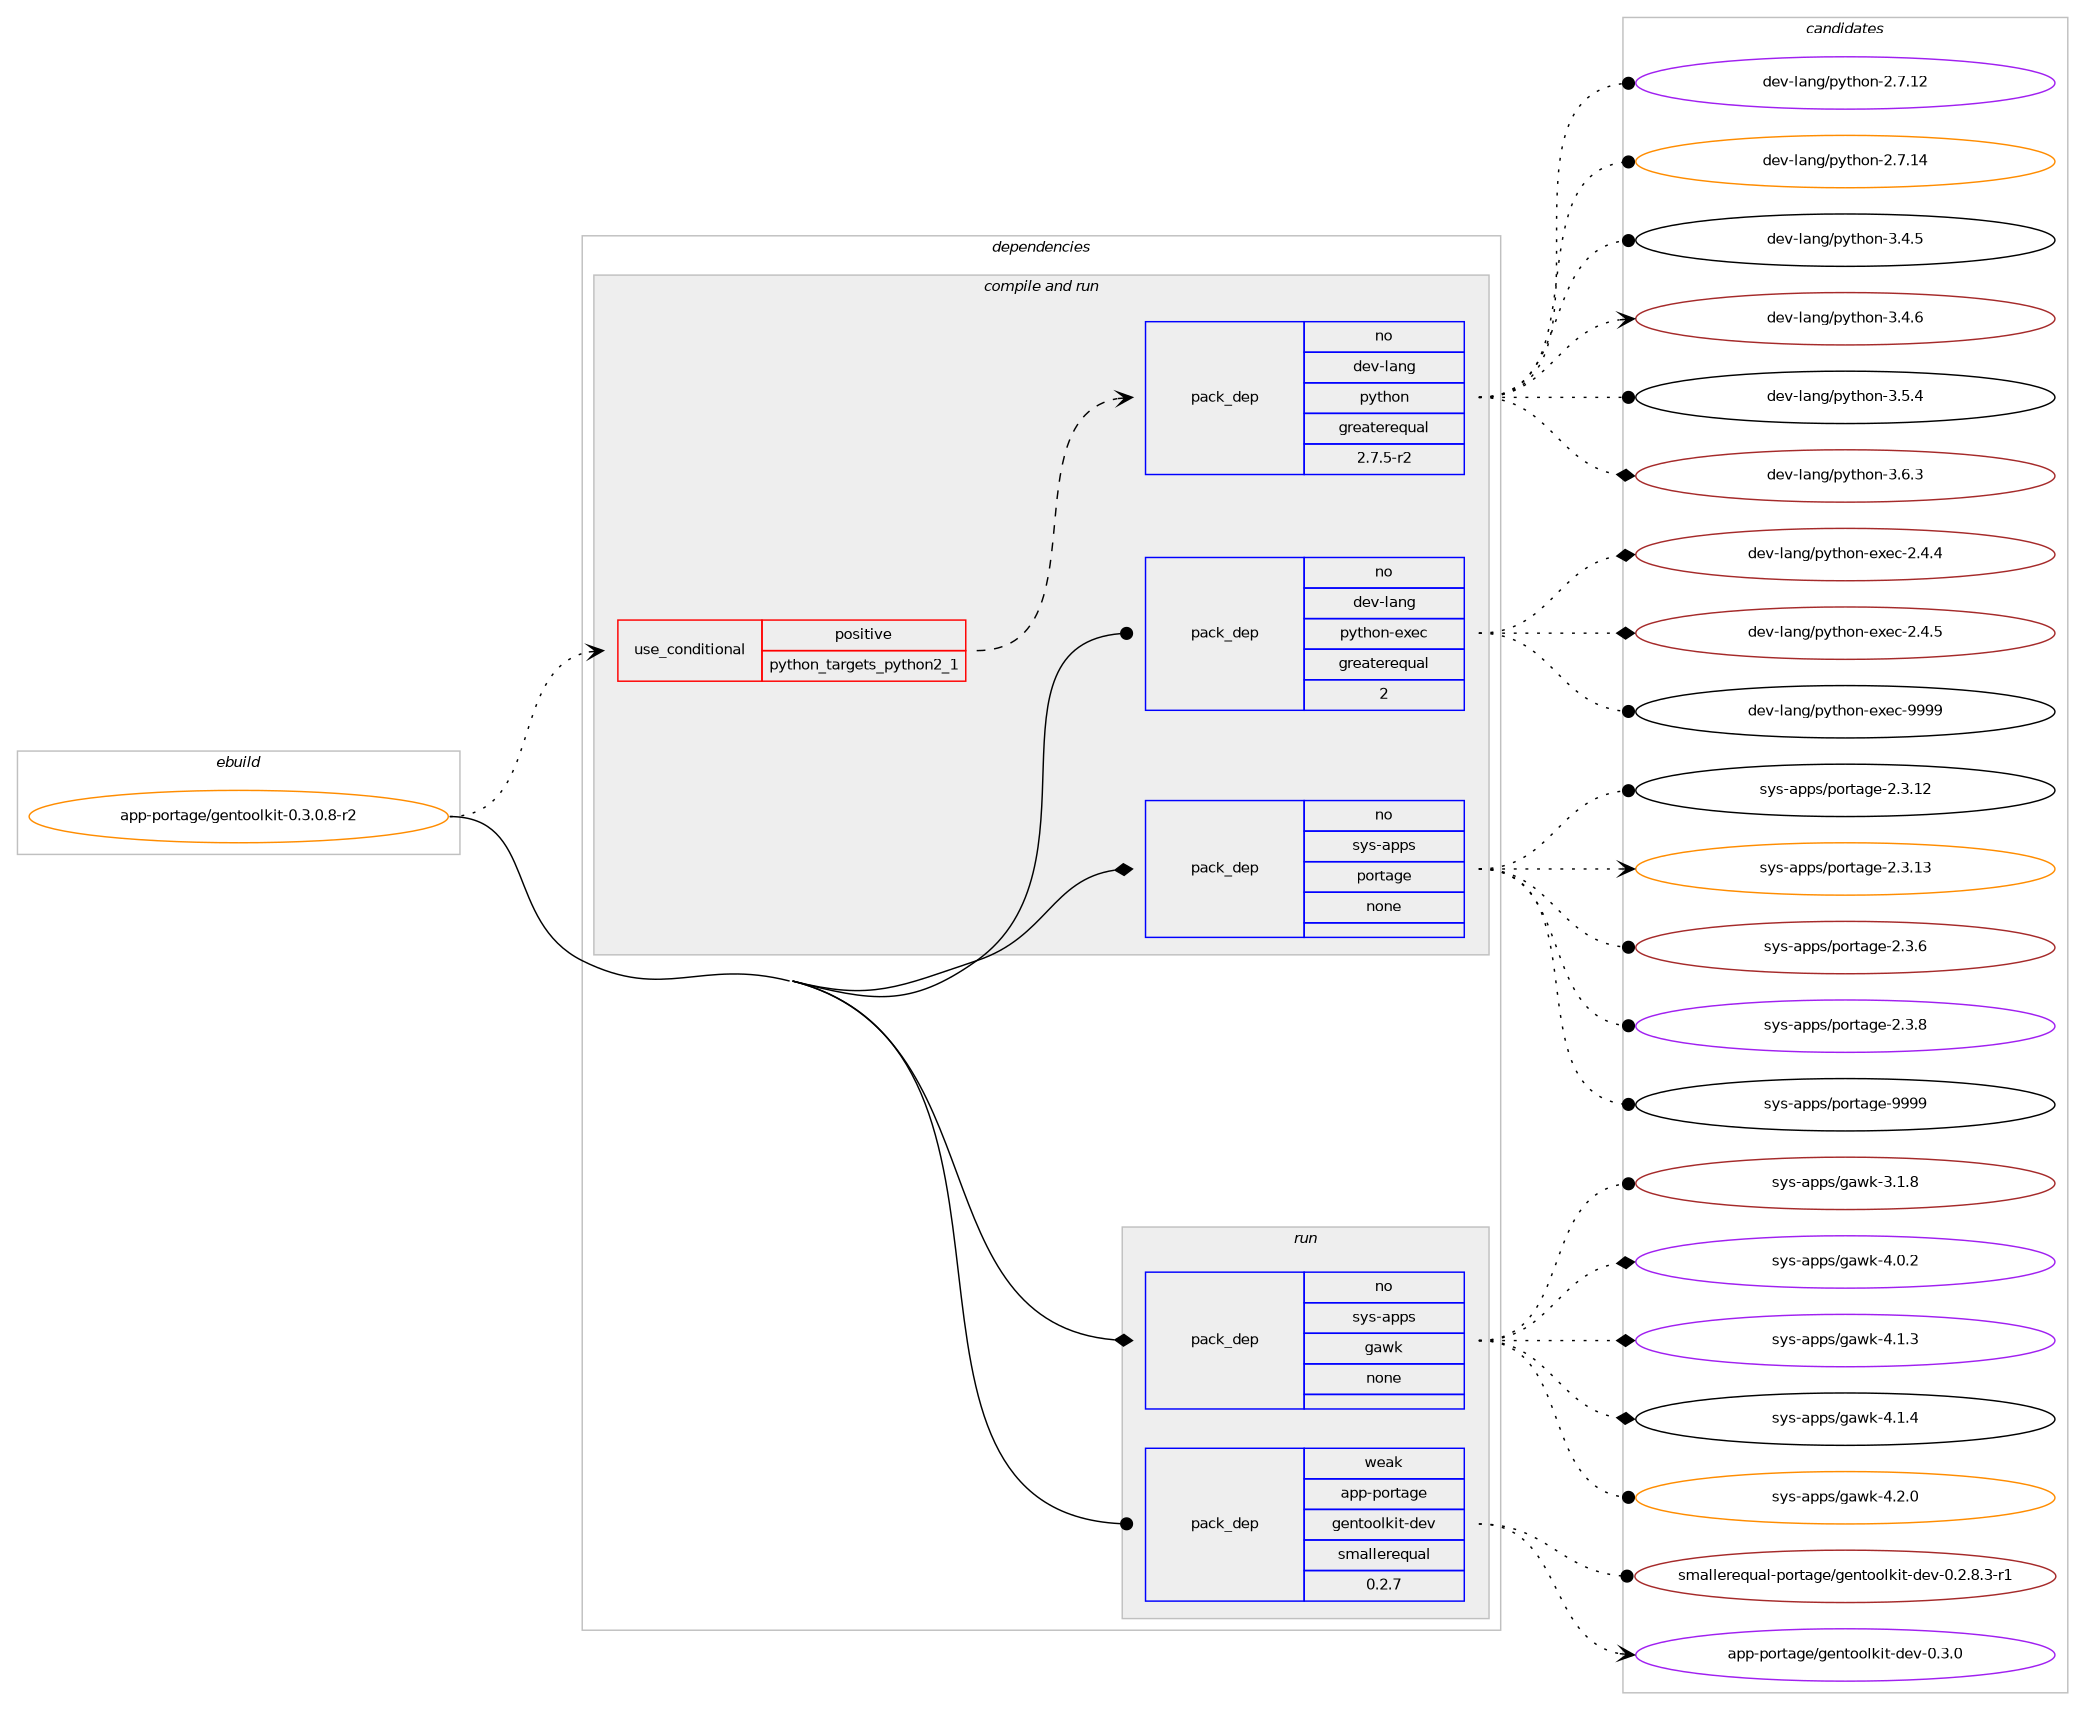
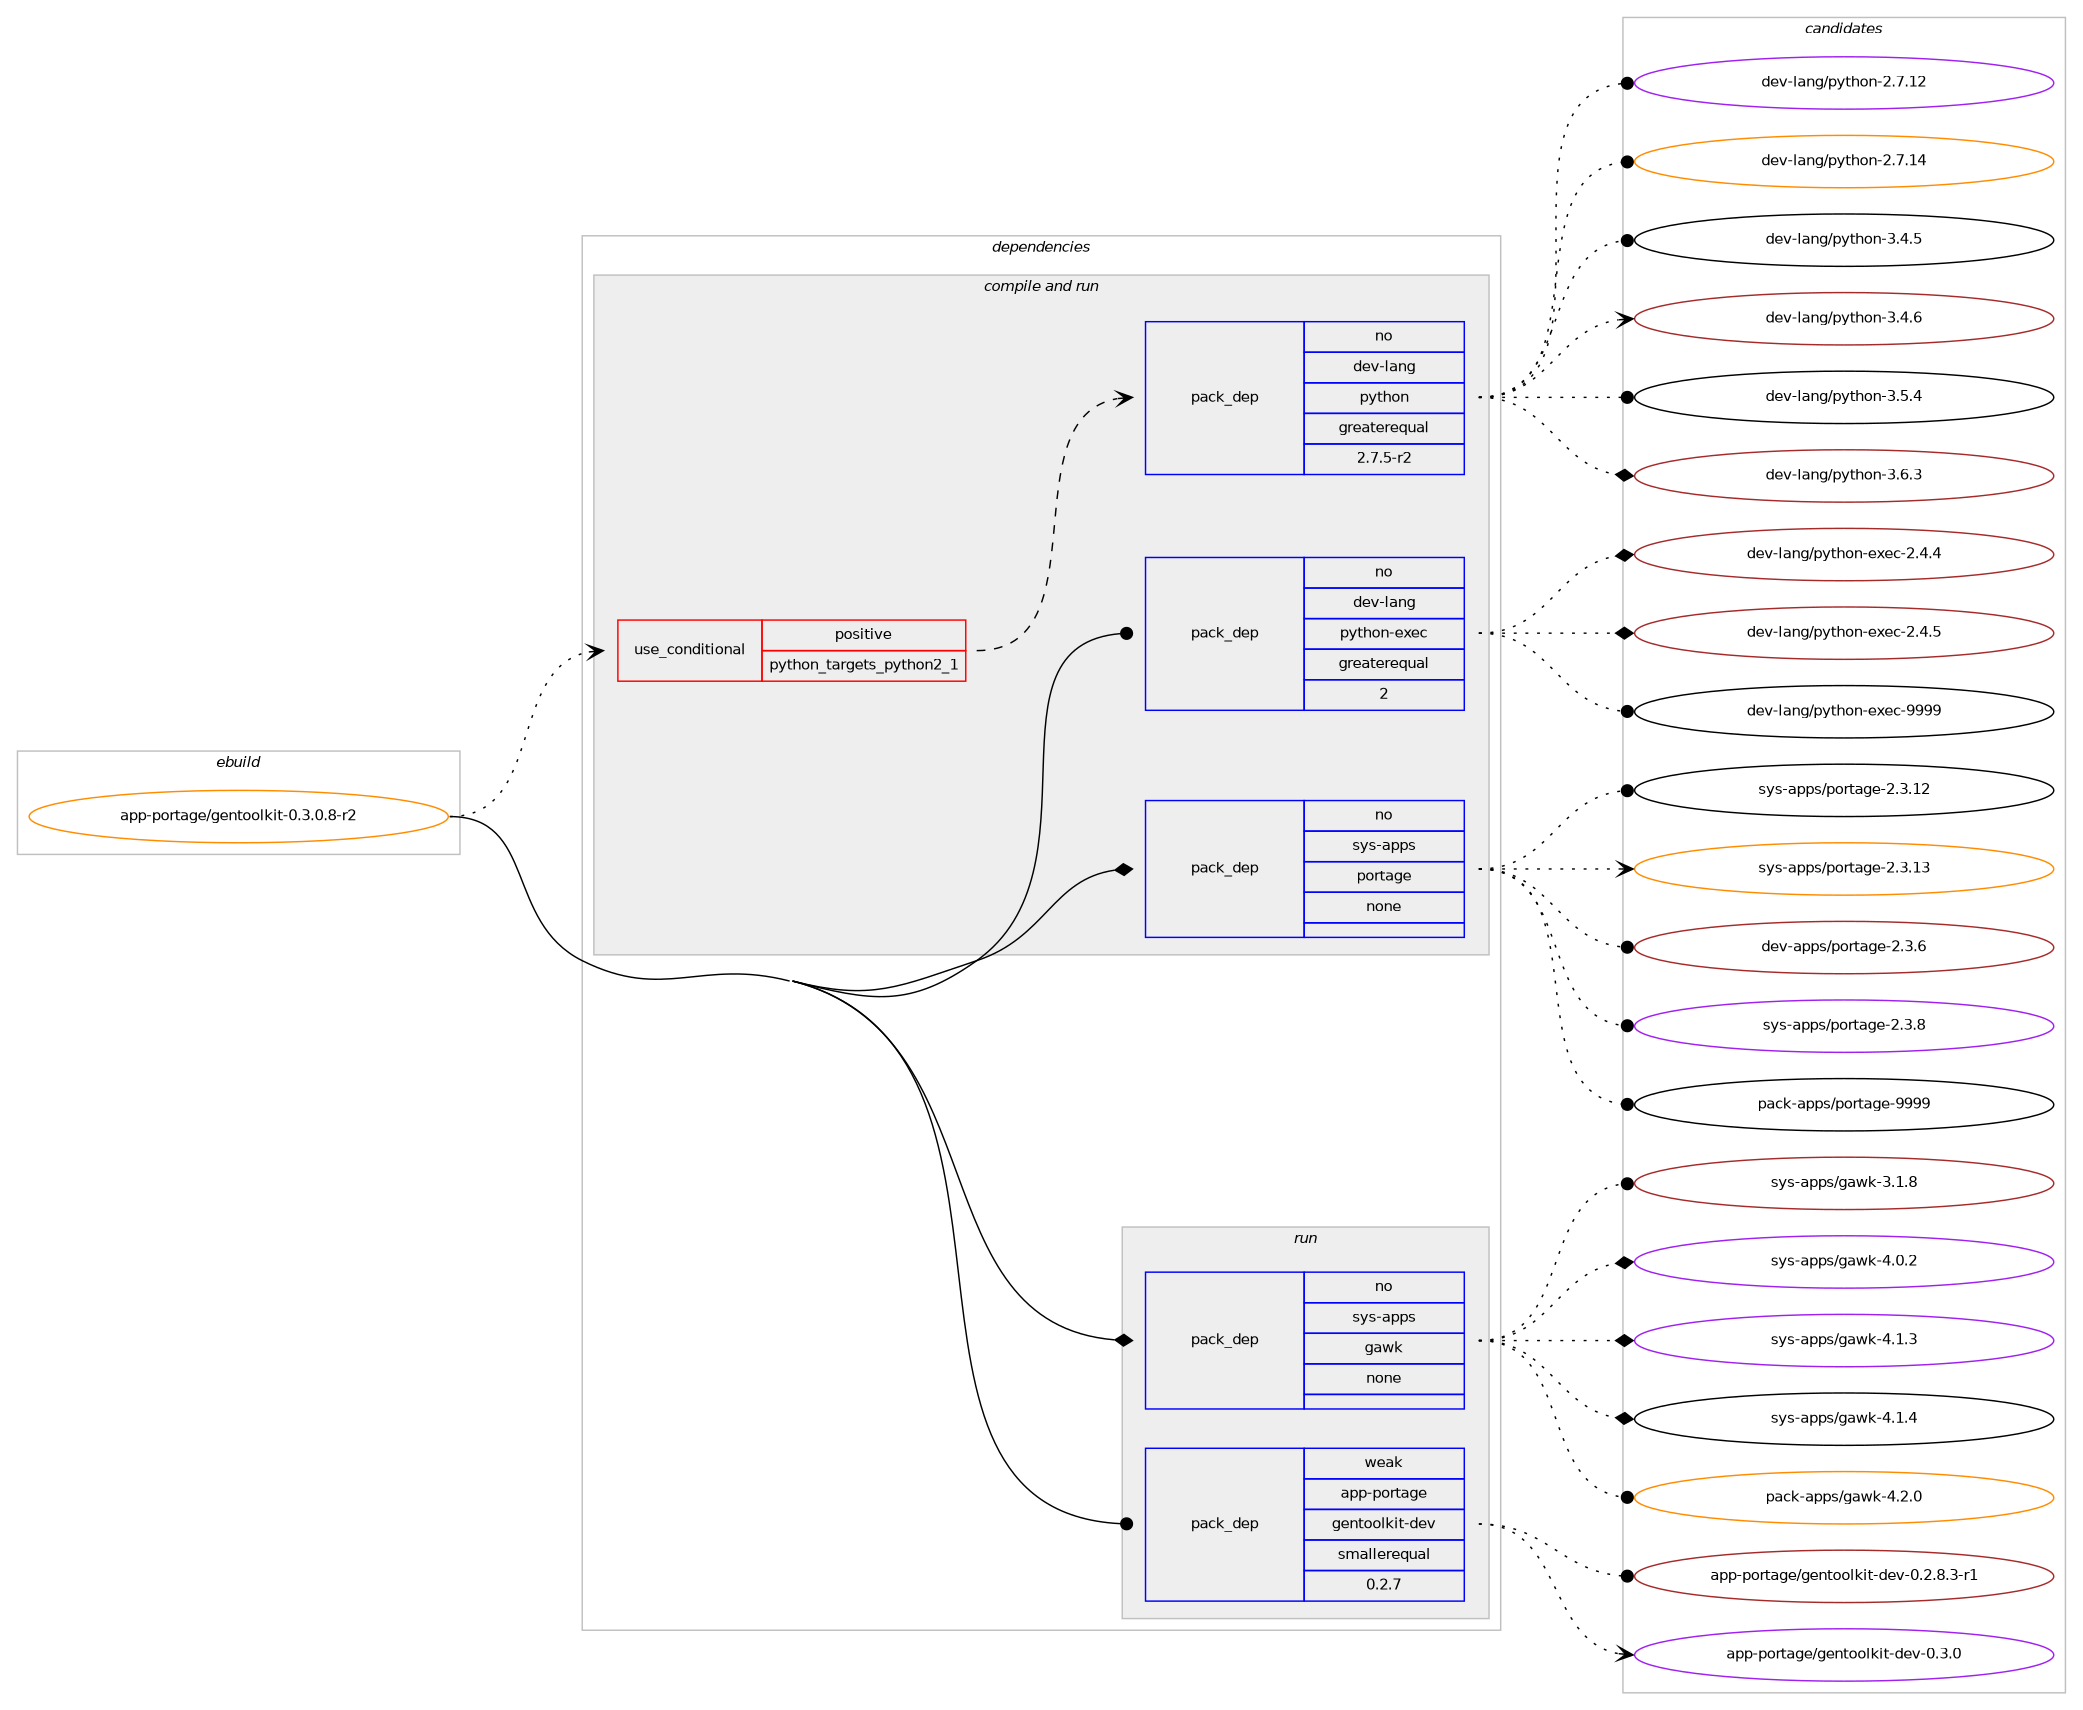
node "sys-apps/portage-2.3.6": label "sys-apps/portage-2.3.6" -> "dev-apps/portage-2.3.6"
node "sys-apps/portage-9999": label "sys-apps/portage-9999" -> "pack-apps/portage-9999"
node "sys-apps/gawk-4.2.0": label "sys-apps/gawk-4.2.0" -> "pack-apps/gawk-4.2.0"
node "smallerequal-portage/gentoolkit-dev-0.2.8.3-r1": label "smallerequal-portage/gentoolkit-dev-0.2.8.3-r1" -> "app-portage/gentoolkit-dev-0.2.8.3-r1"
